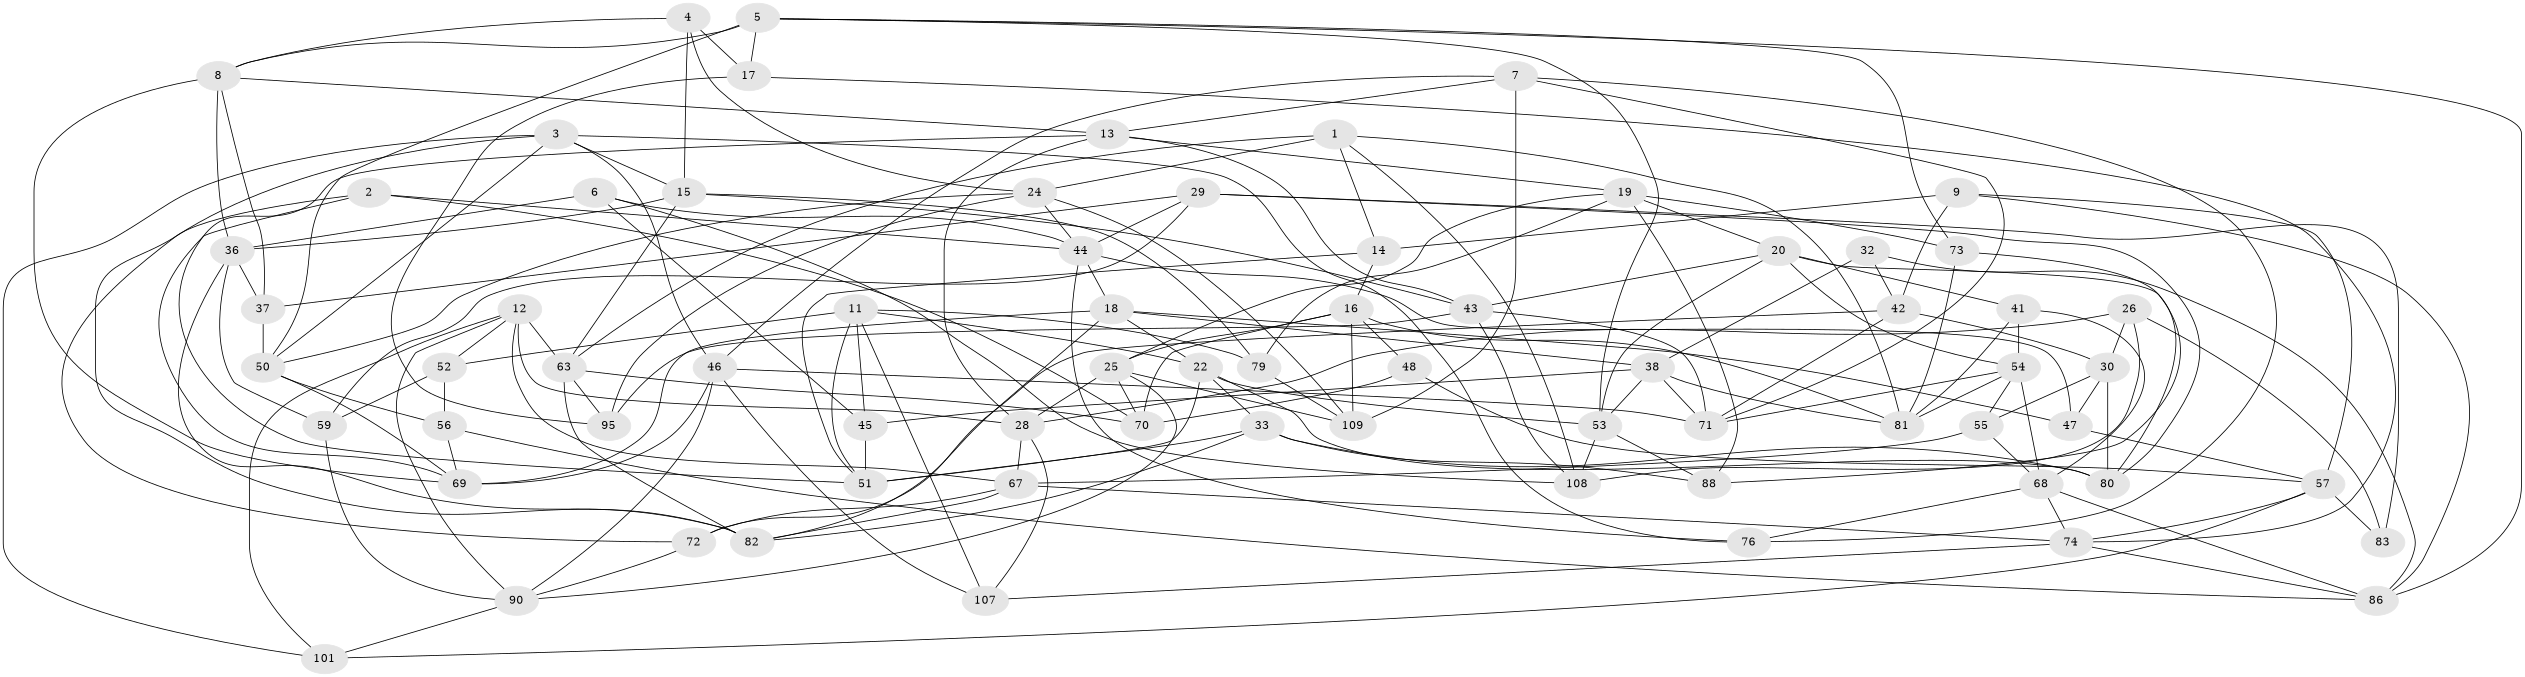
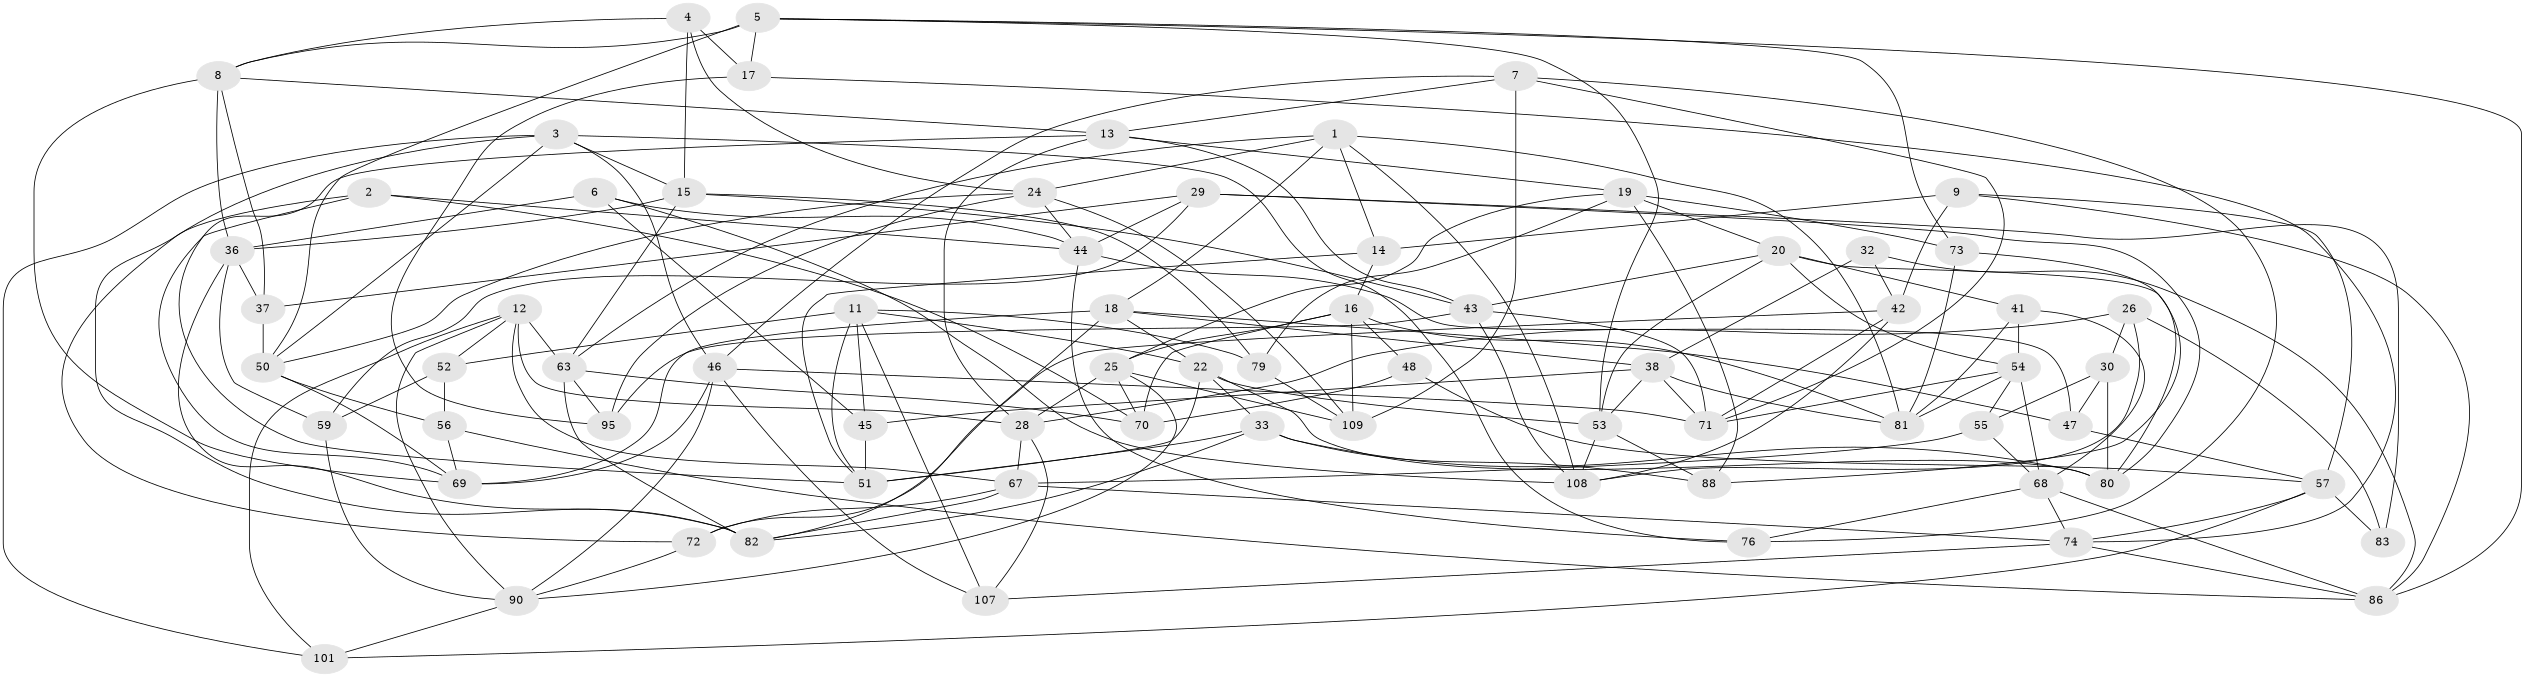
edge "44" -- "18": now "1" -- "18"
edge "42" -- "30": now "42" -- "108"
